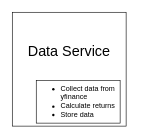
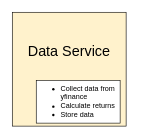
node "Data Service": fillcolor #ffffff -> #fff2cc
